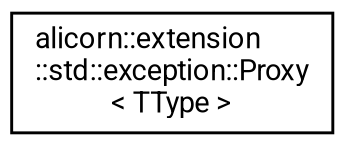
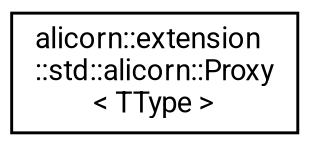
node "alicorn::extension ::std::exception::Proxy < TType >": label "alicorn::extension ::std::exception::Proxy < TType >" -> "alicorn::extension ::std::alicorn::Proxy < TType >"
